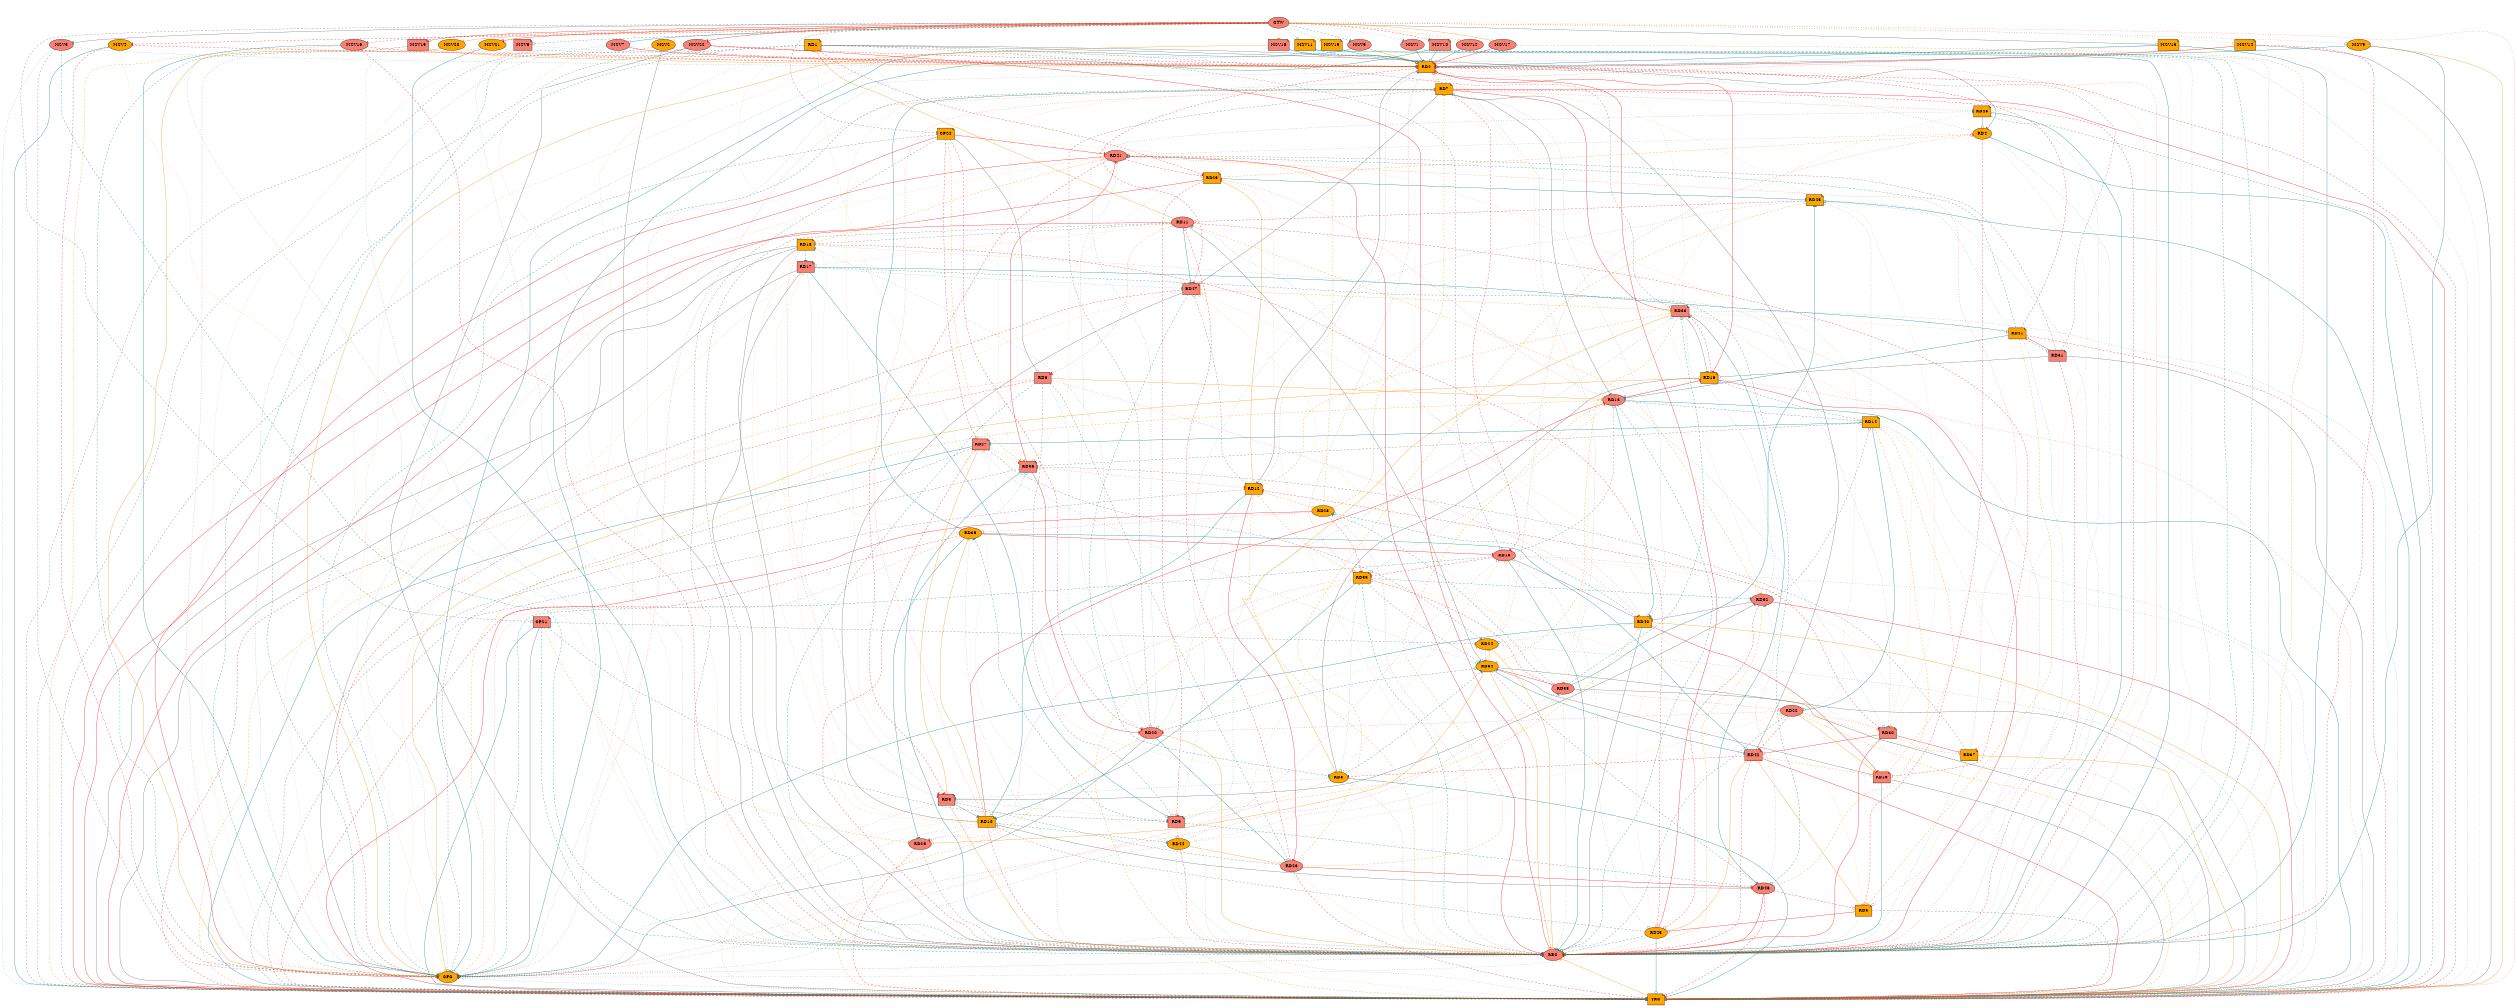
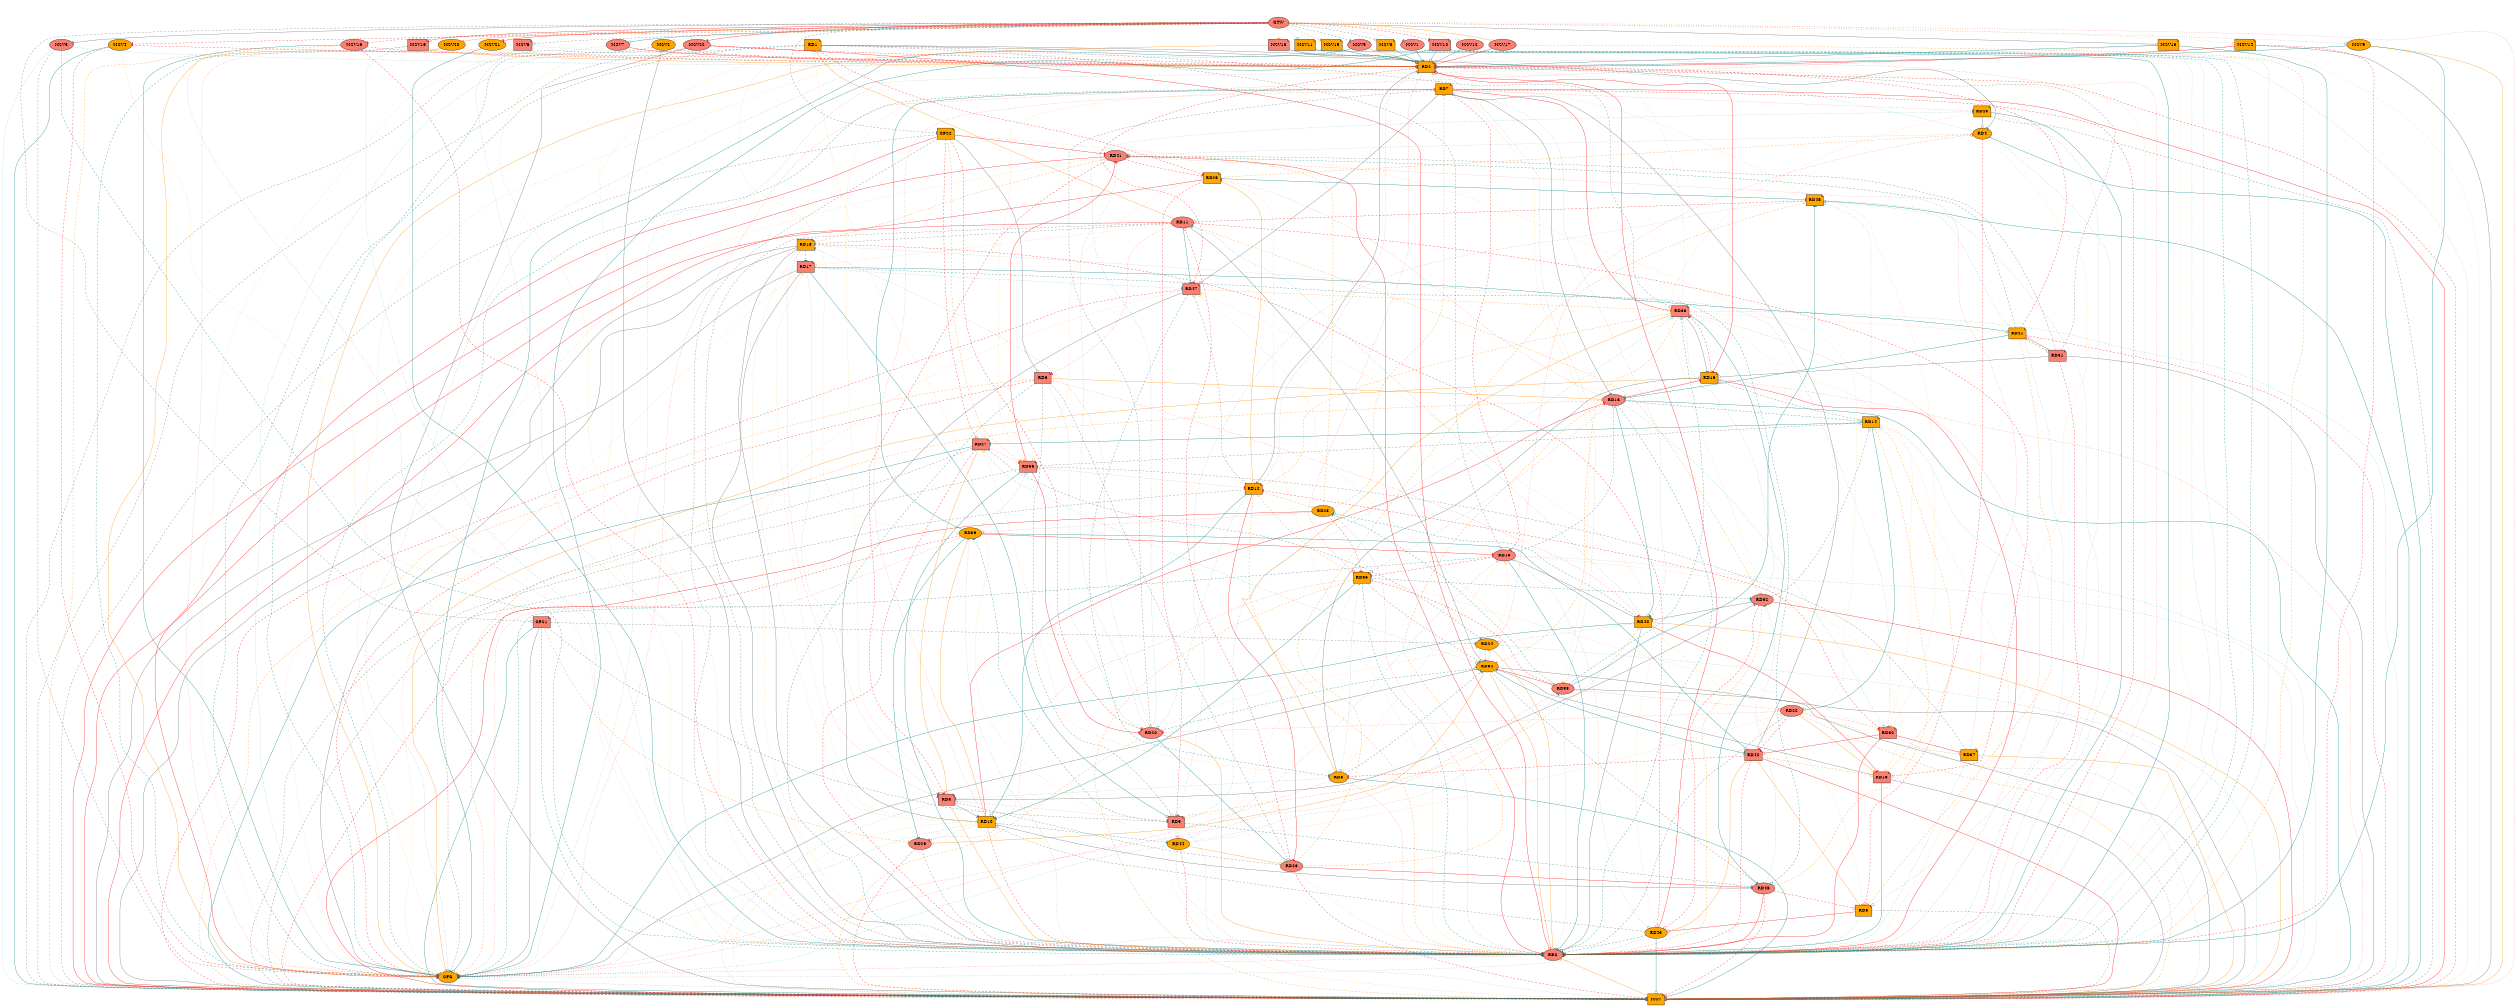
node "MSV8": added
edge "RD20" -> "CFG": now "RD34" -> "CFG"
node "TRC": label "TRC" -> "MSV"
